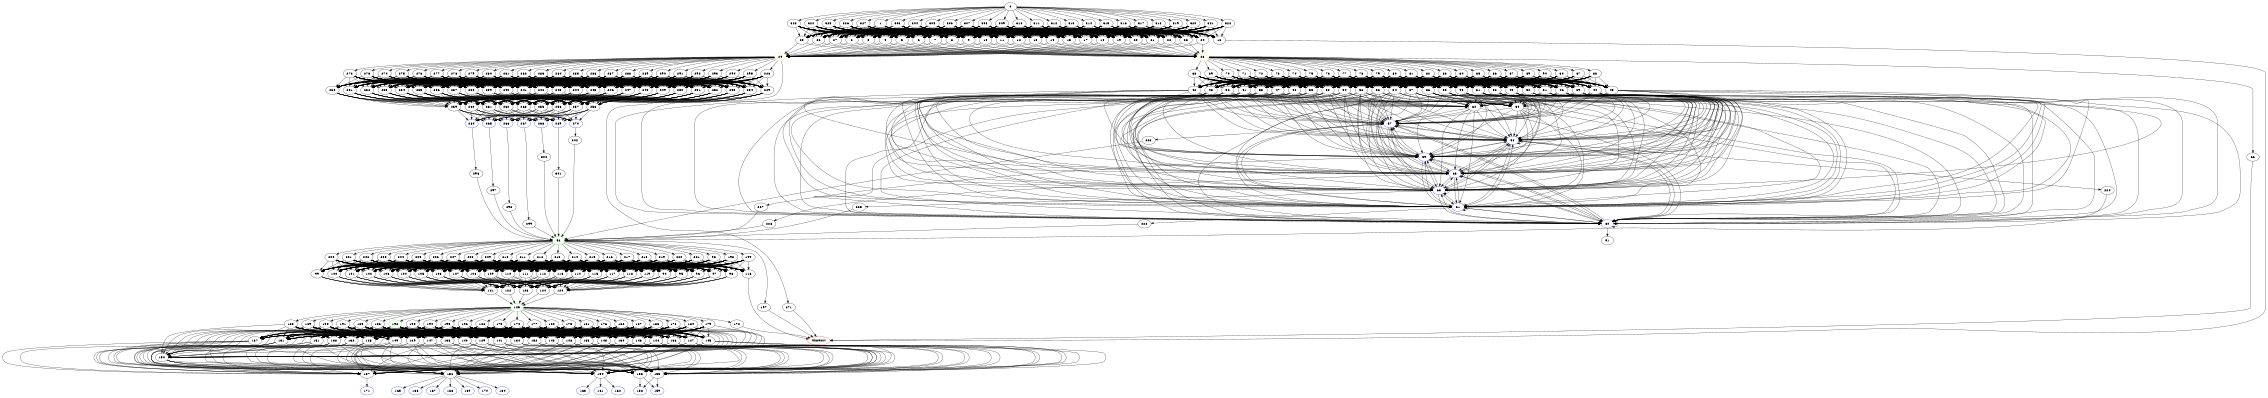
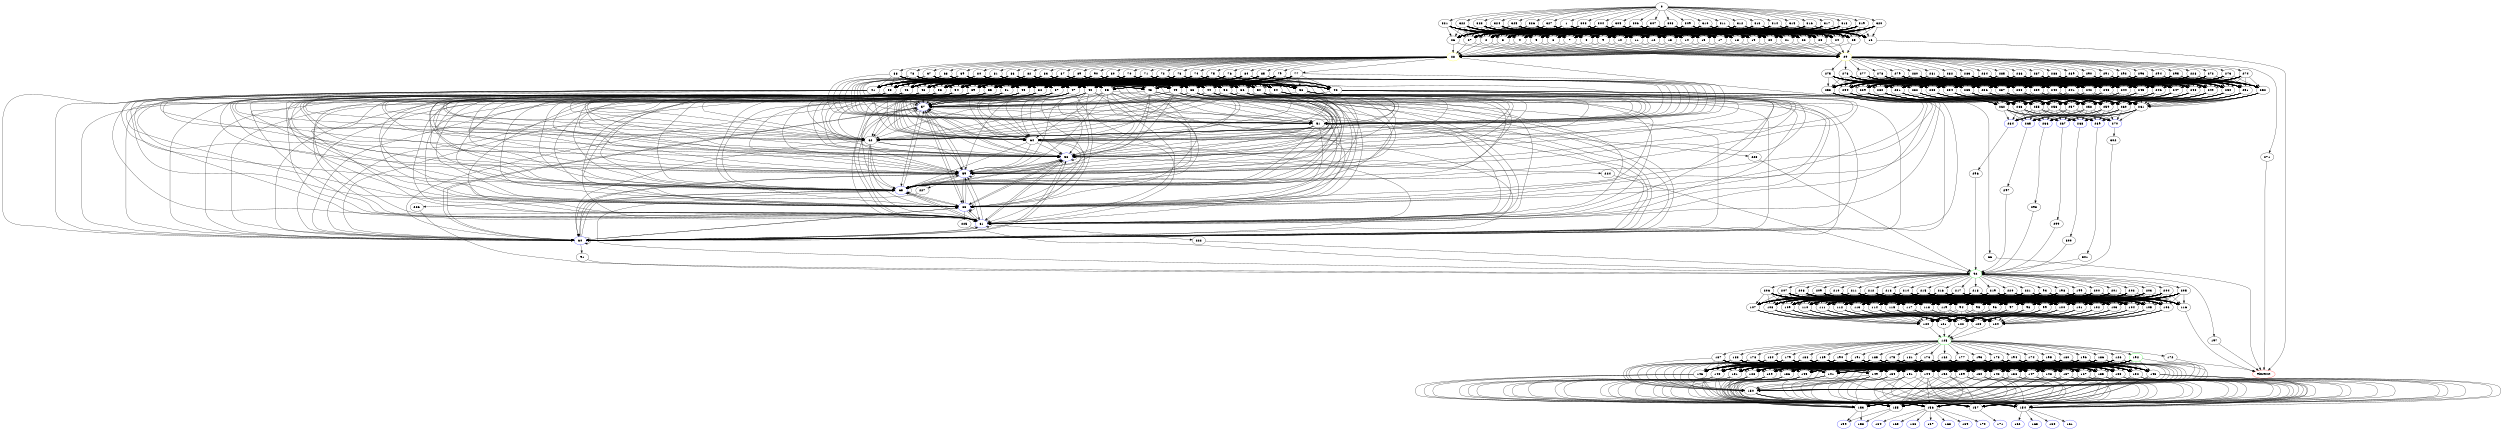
edge "51" -> "57": reversed
edge "91" -> "92": added
node "160": added
